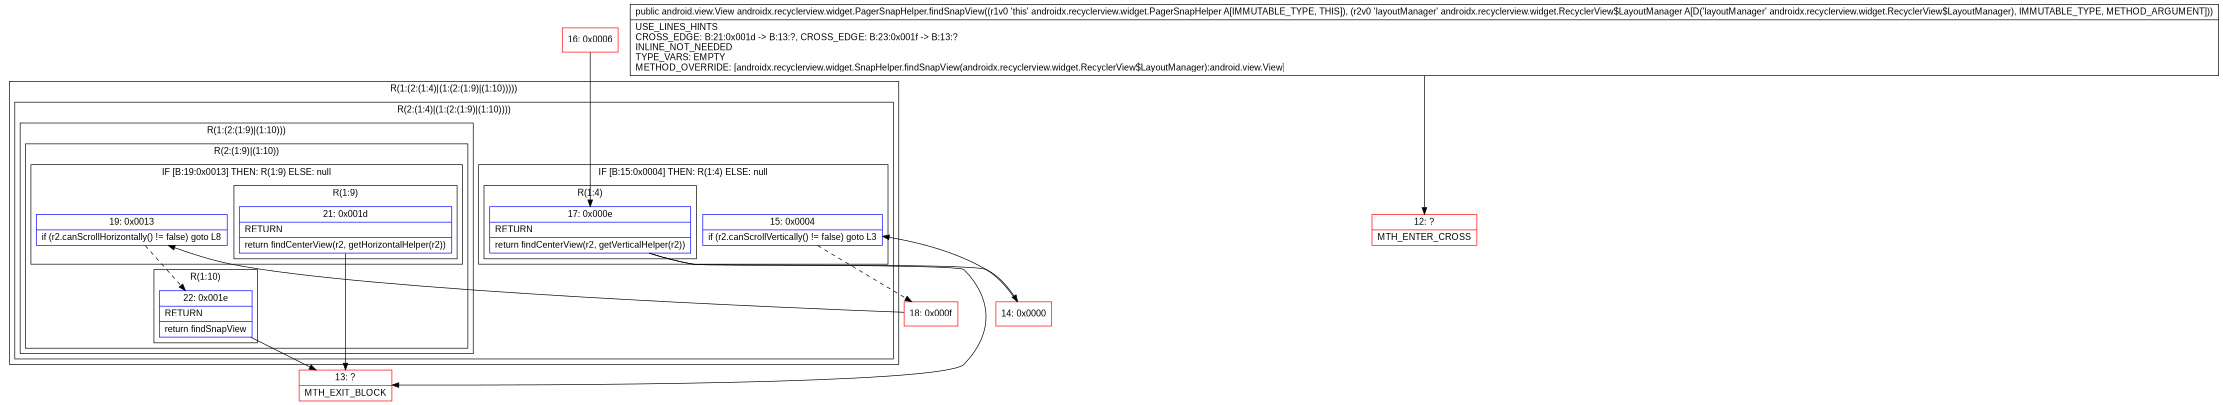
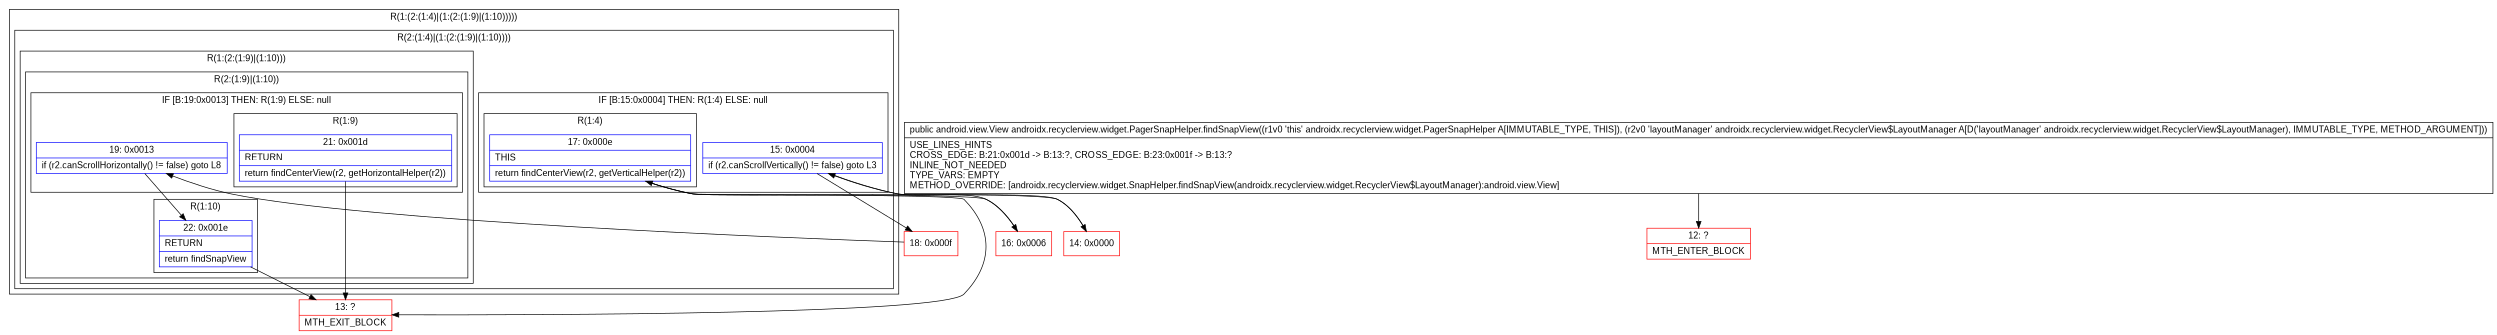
edge "15: 0x0004" -> "16: 0x0006": added
node "17: 0x000e": text "RETURN" -> "THIS"
node "12: ?": text "MTH_ENTER_CROSS" -> "MTH_ENTER_BLOCK"
edge "19: 0x0013" -> "22: 0x001e": style dashed -> solid
edge "15: 0x0004" -> "18: 0x000f": style dashed -> solid
